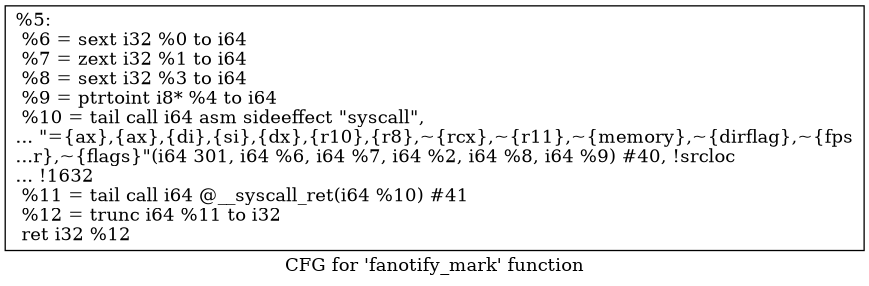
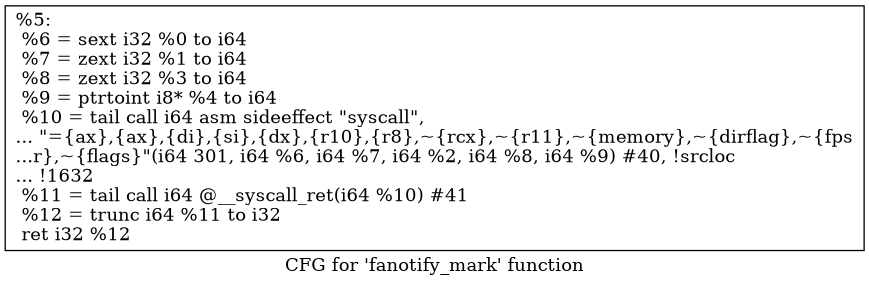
node "%5:": text "%8 = sext i32 %3 to i64" -> "%8 = zext i32 %3 to i64"
